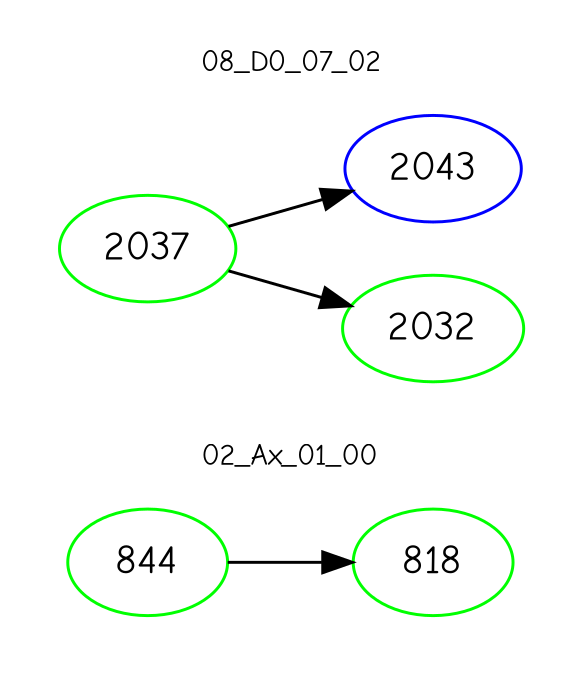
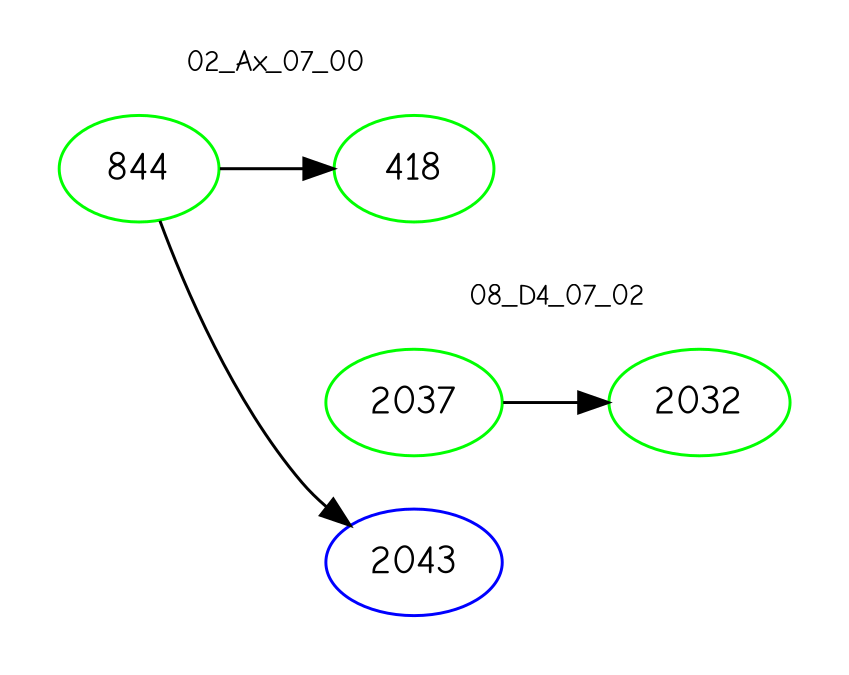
cluster "08_D0_07_02": label "08_D0_07_02" -> "08_D4_07_02"
edge "2037" -> "2043": now "844" -> "2043"
cluster "02_Ax_01_00": label "02_Ax_01_00" -> "02_Ax_07_00"
node "818": label "818" -> "418"
